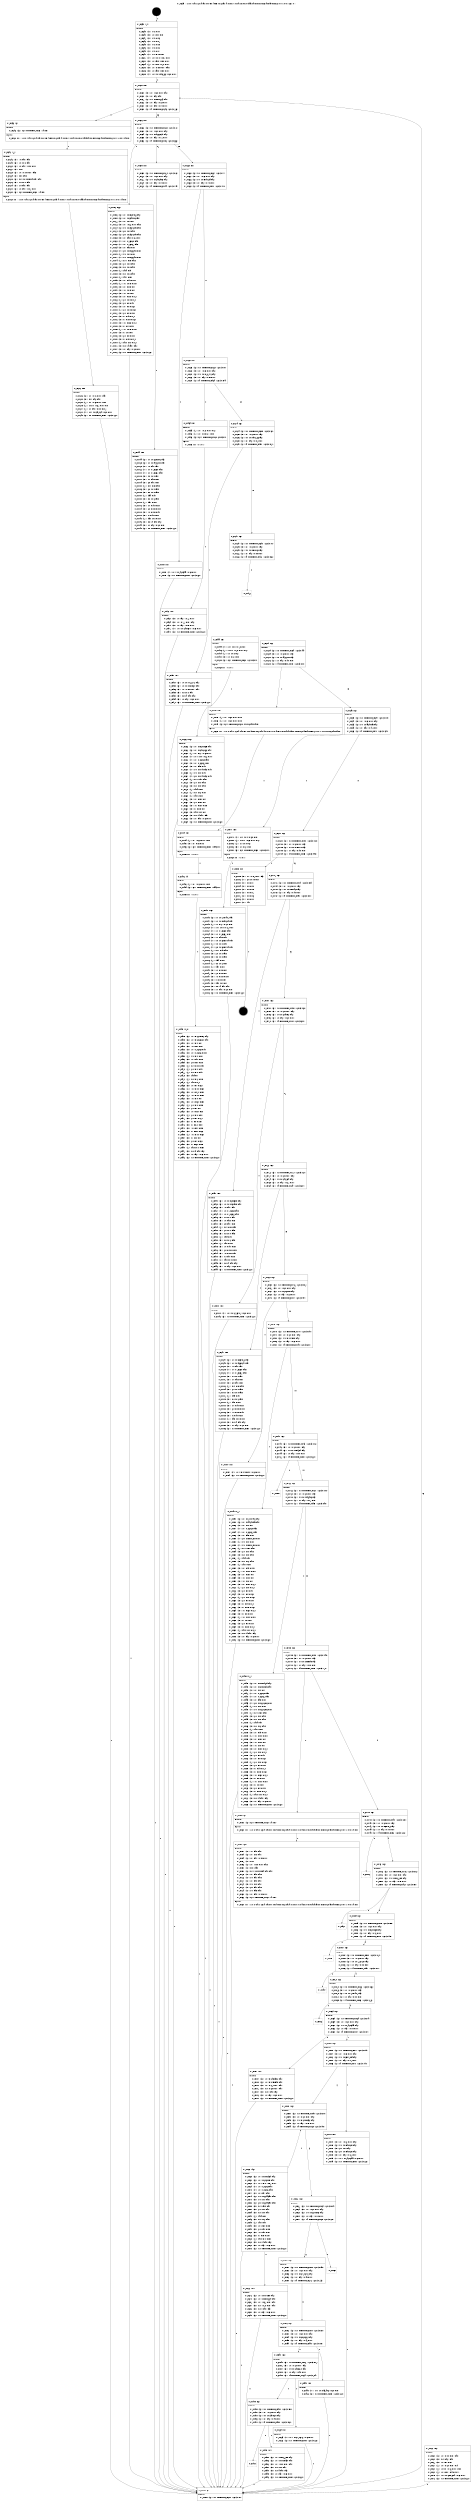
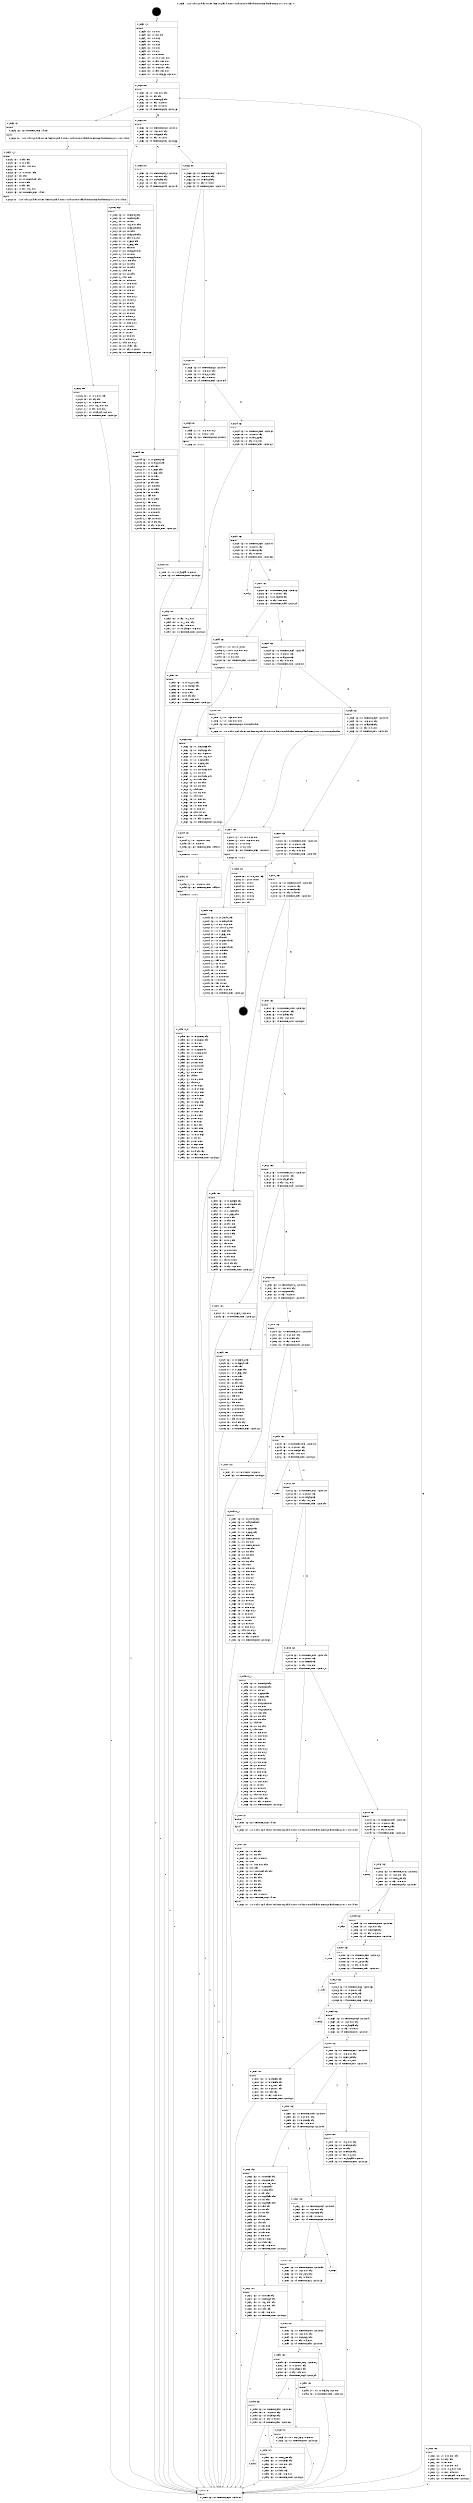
node "0x4016b0 [25]": added
edge "0x401f58 [95]" -> "0x40188b [25]": reversed
